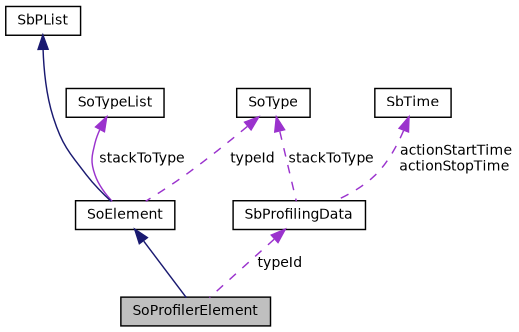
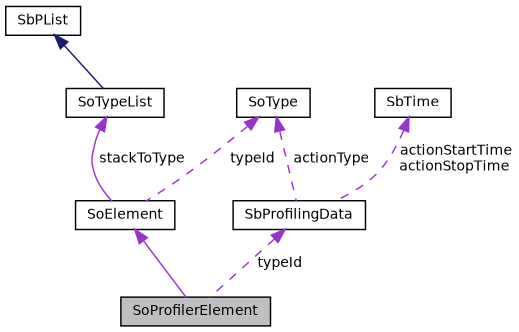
edge "SoElement" -> "SbPList": now "SoTypeList" -> "SbPList"
edge "SbProfilingData" -> "SoType": label " stackToType" -> " actionType"
edge "SoProfilerElement" -> "SoElement": color midnightblue -> darkorchid3
